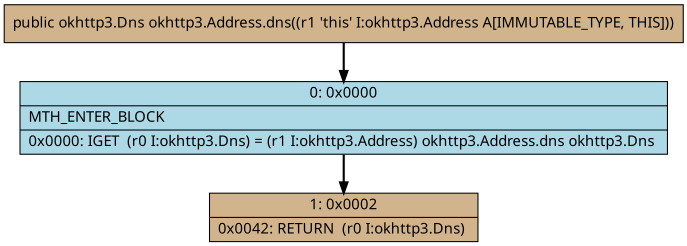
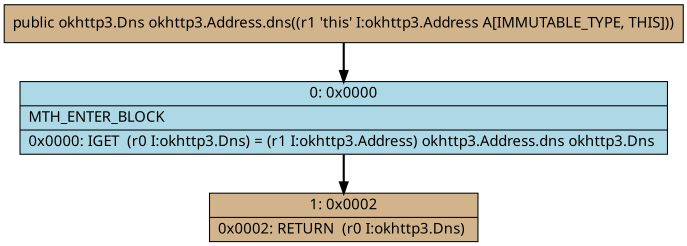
node "1: 0x0002": text "0x0042: RETURN  (r0 I:okhttp3.Dns)" -> "0x0002: RETURN  (r0 I:okhttp3.Dns)"
